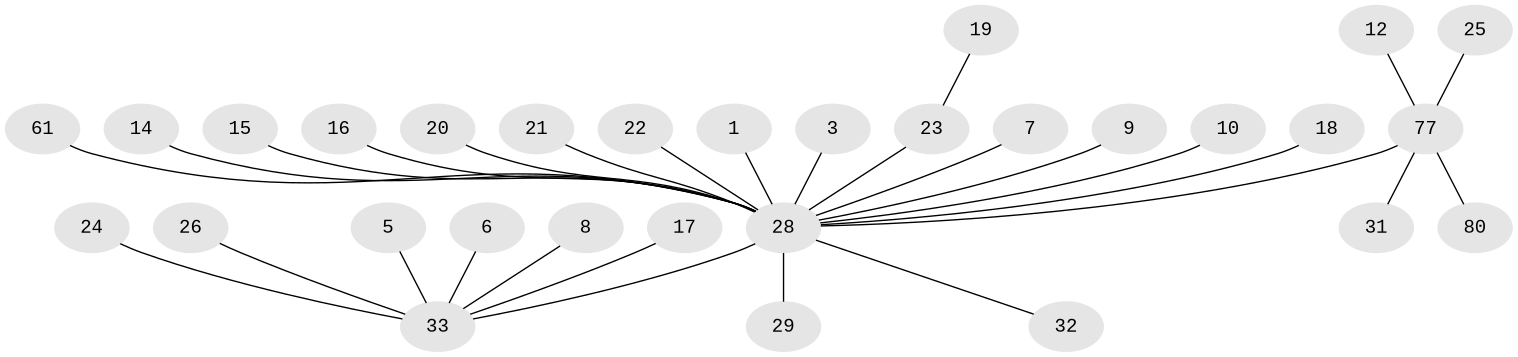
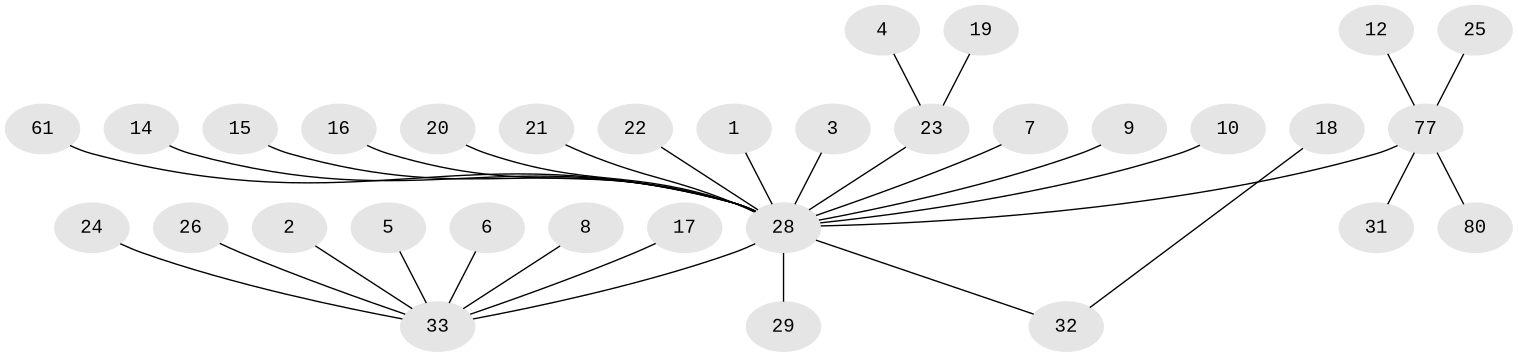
node "4": added
edge "18" -- "28": now "18" -- "32"
node "2": added
